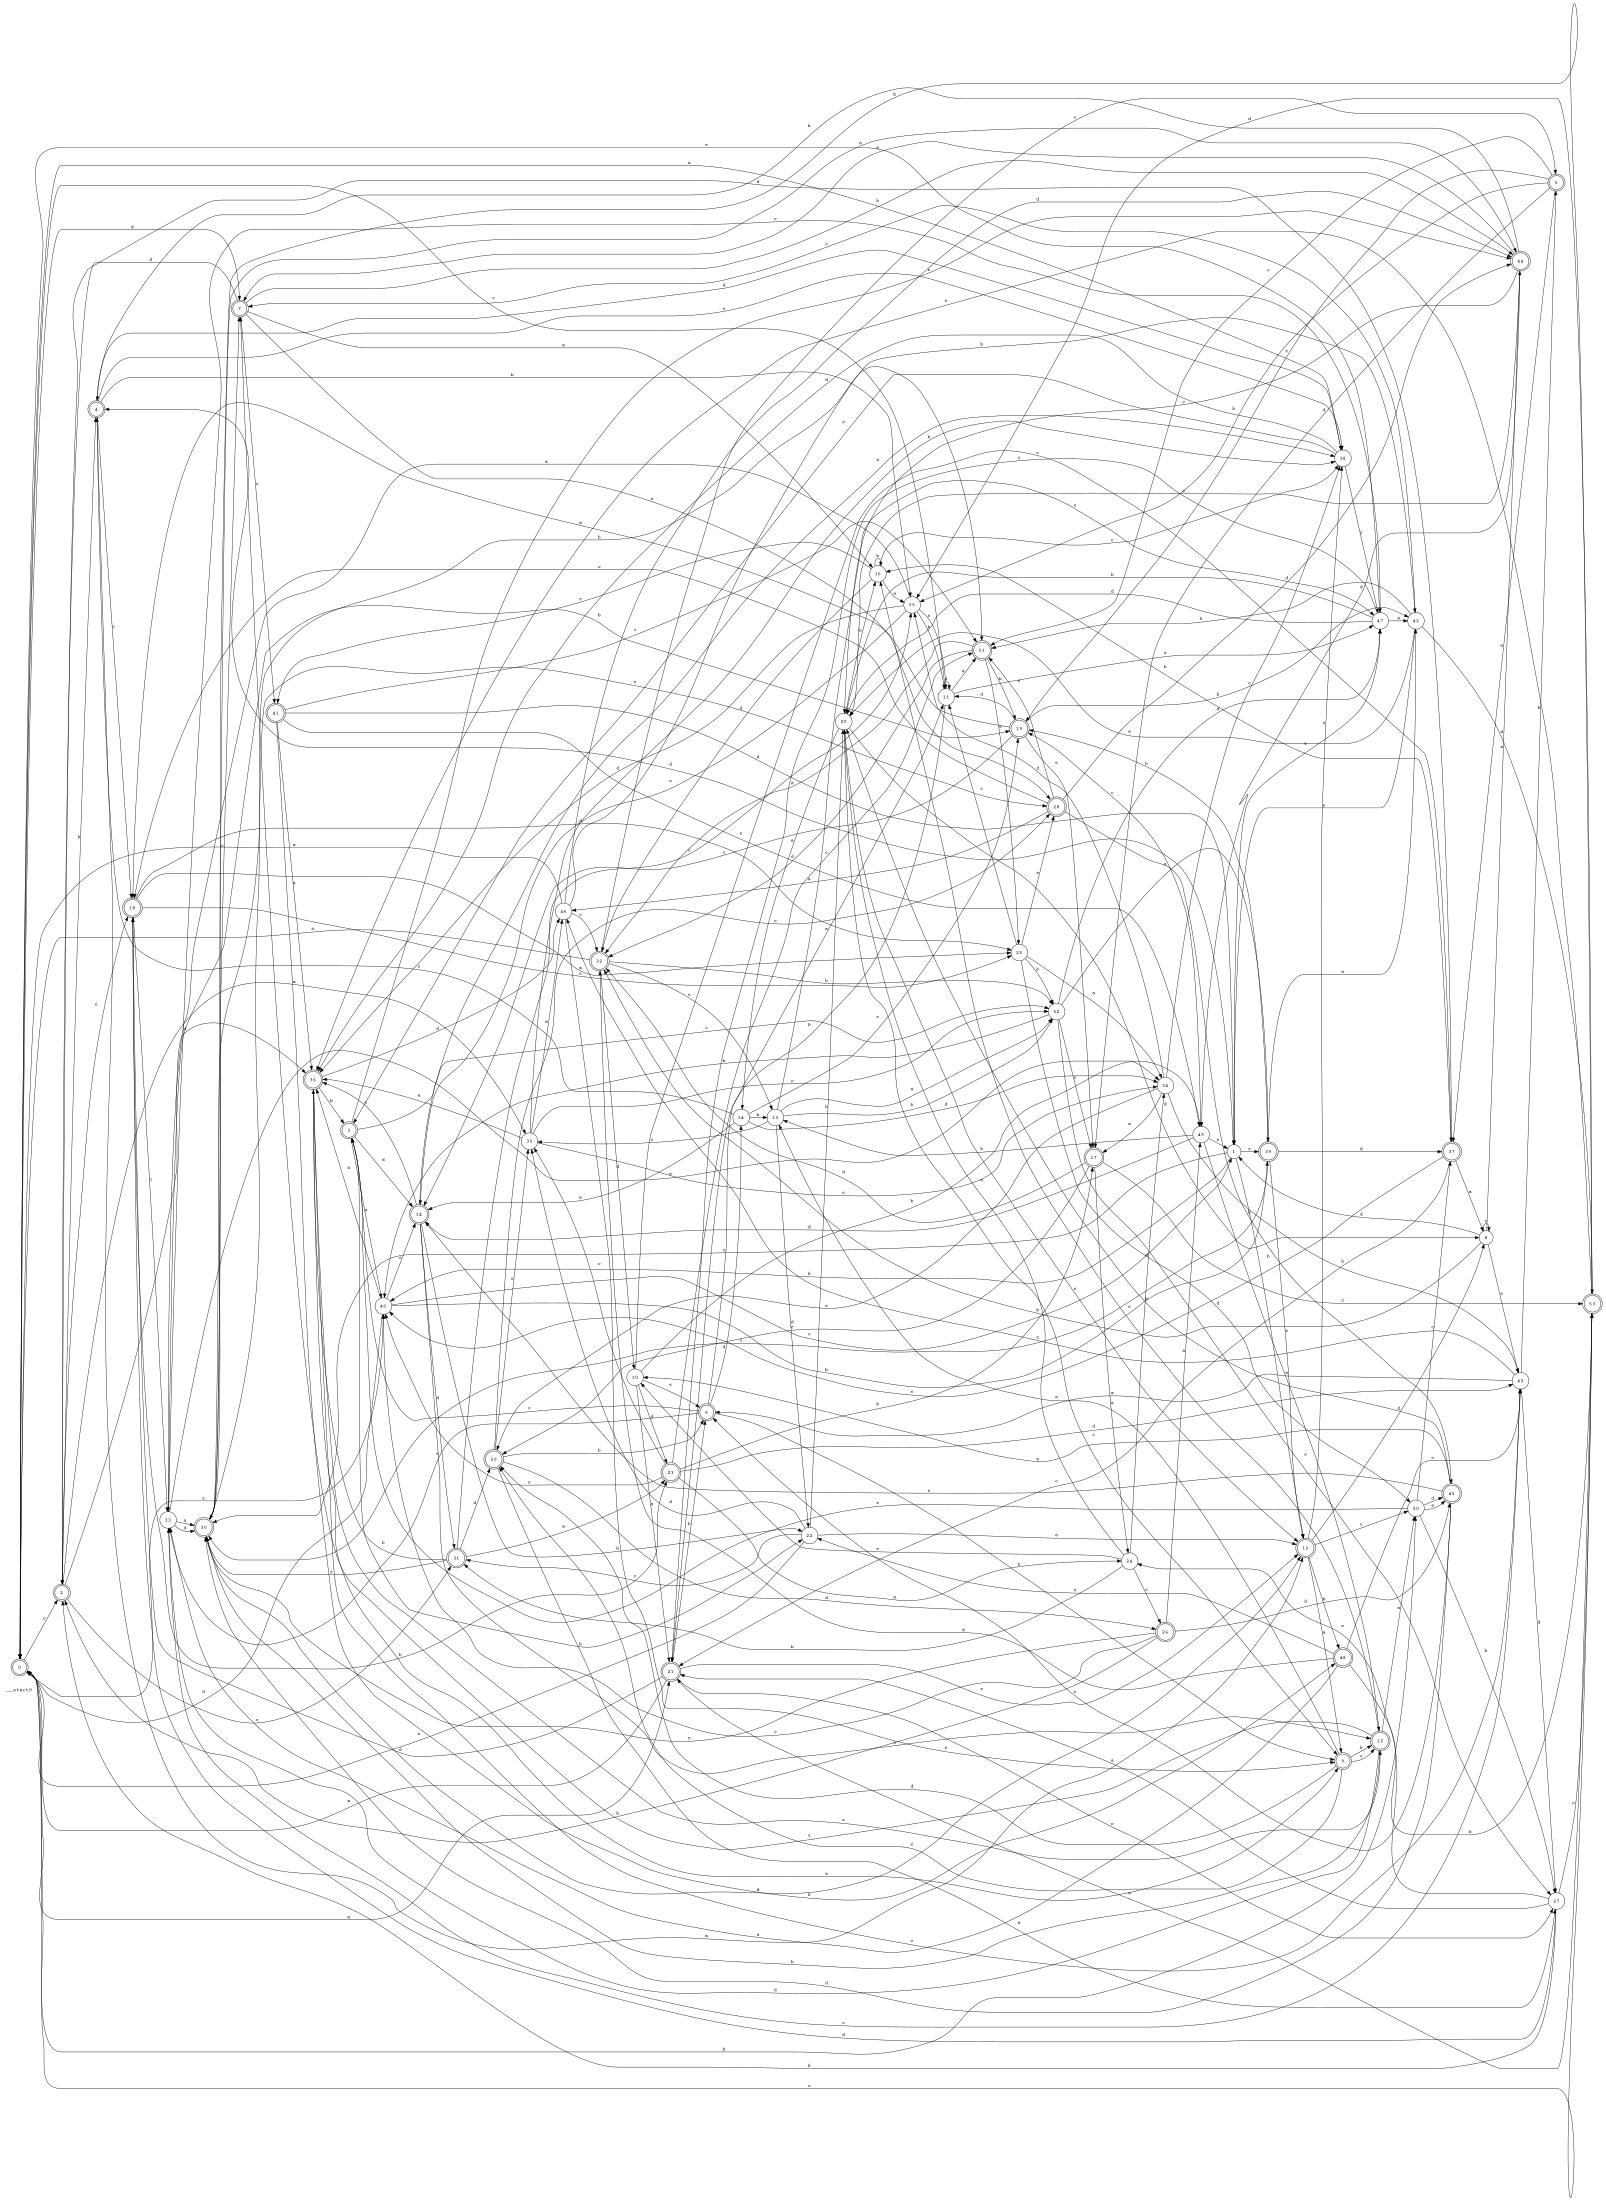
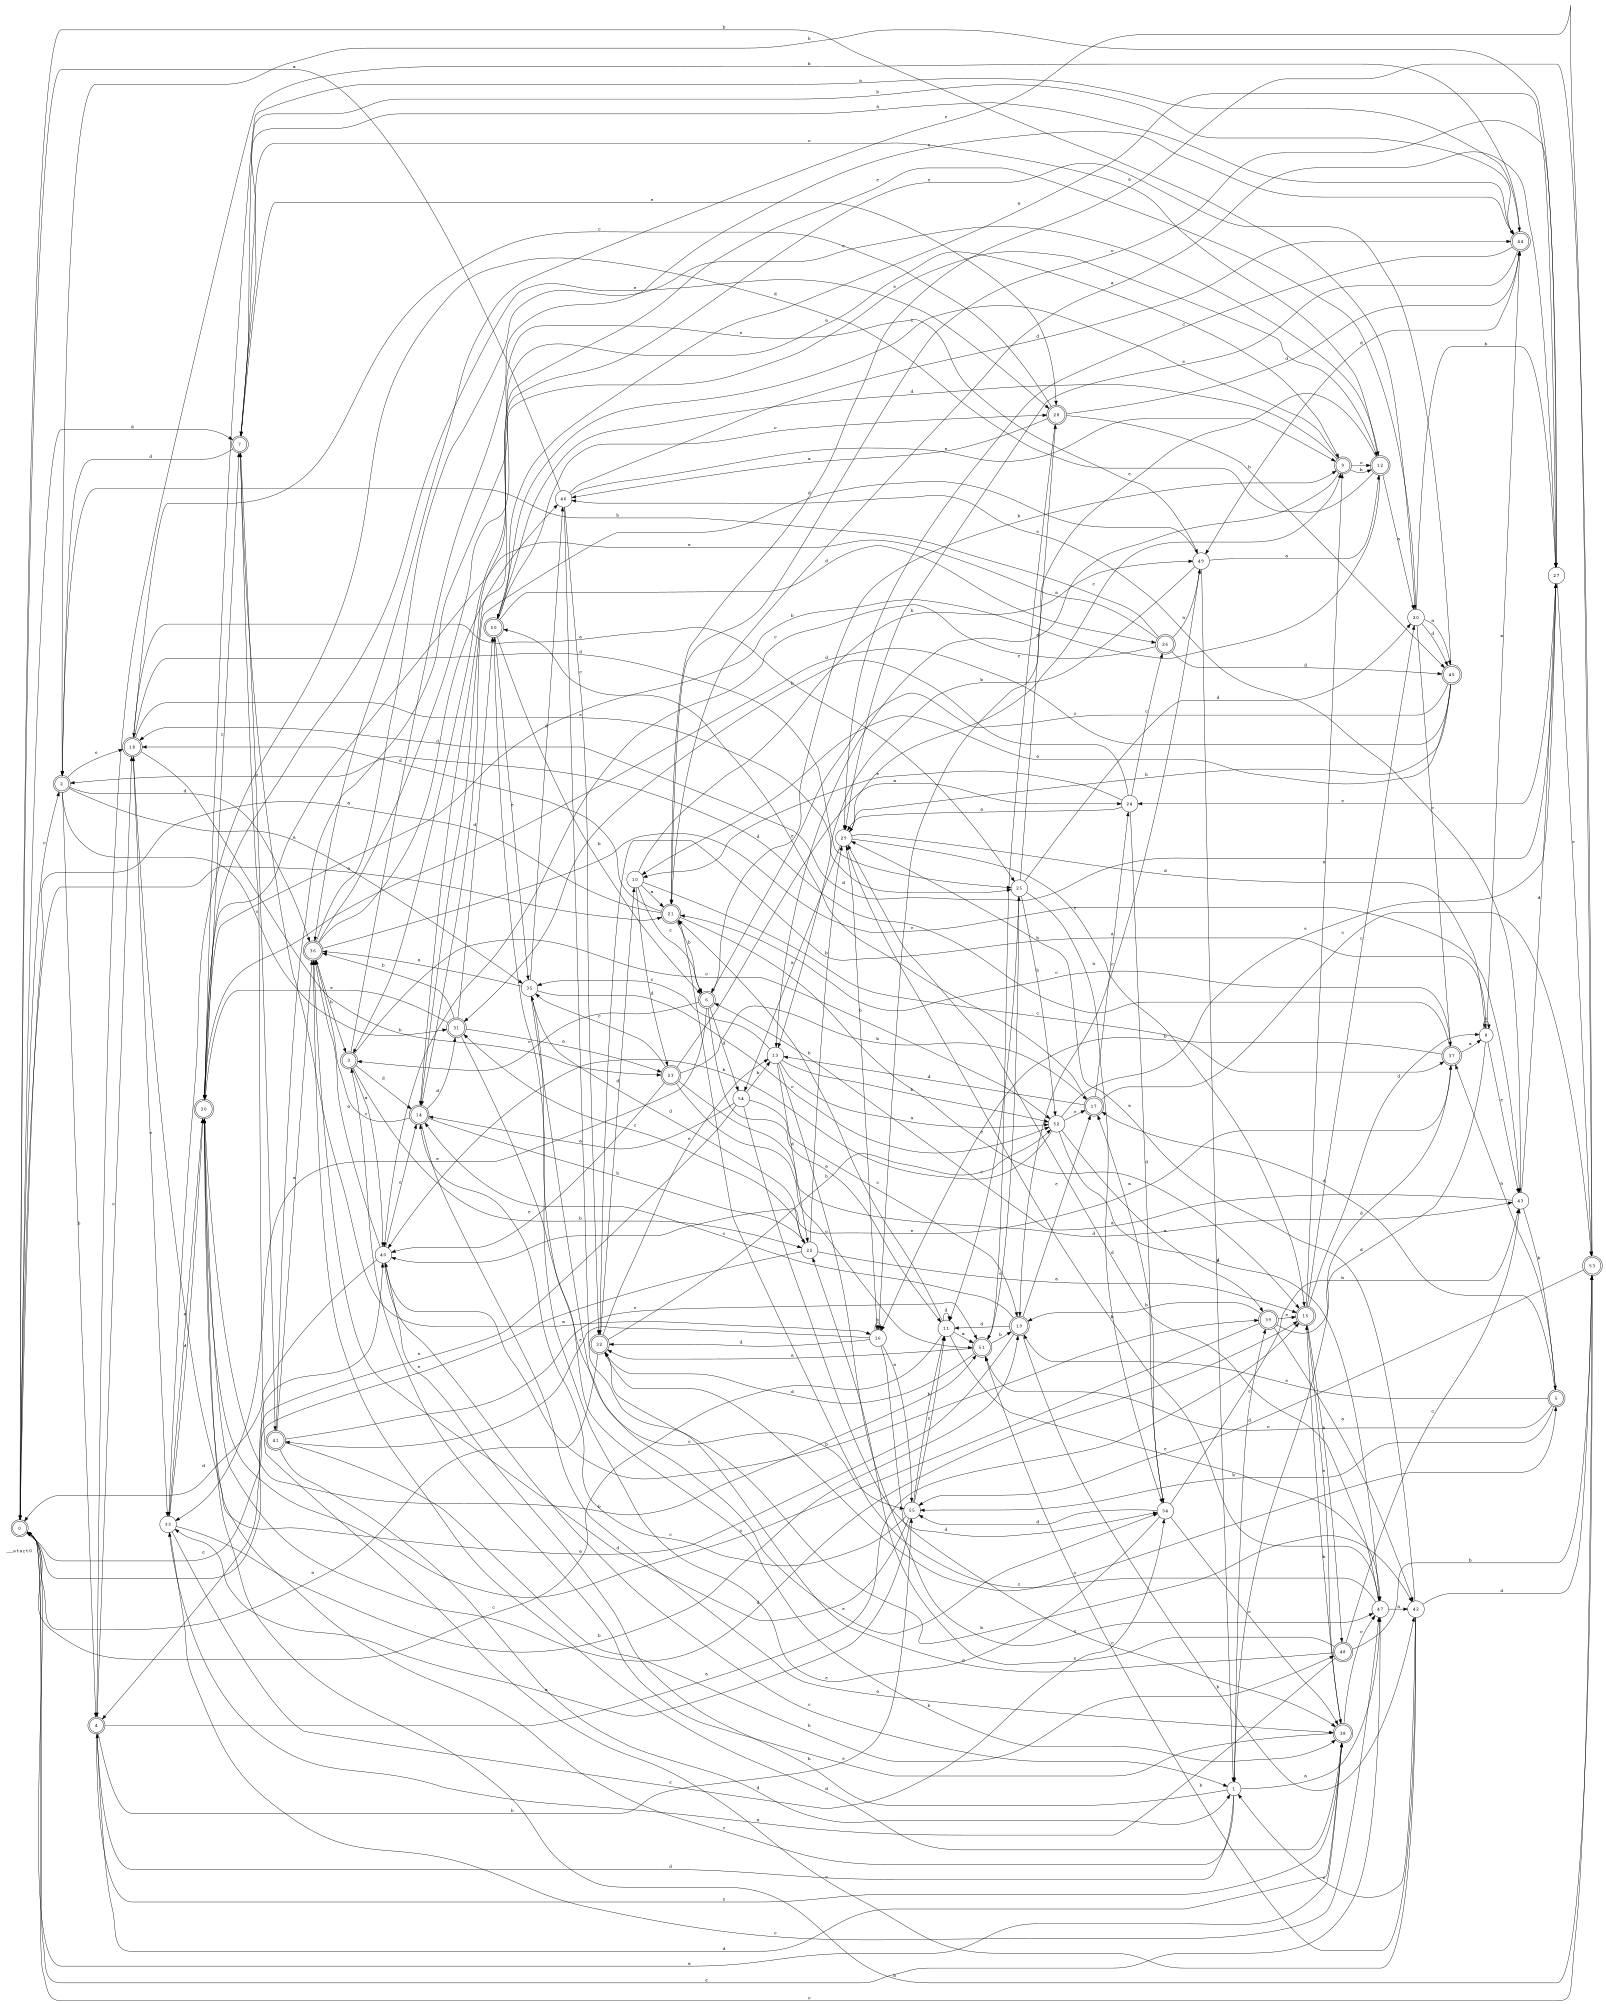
node "38": shape circle -> doublecircle
edge "17" -> "32": now "17" -> "13"
edge "1" -> "15": now "38" -> "15"
edge "43" -> "33": removed, label "c"
